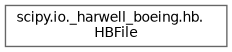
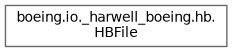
node "scipy.io._harwell_boeing.hb. HBFile": label "scipy.io._harwell_boeing.hb. HBFile" -> "boeing.io._harwell_boeing.hb. HBFile"
